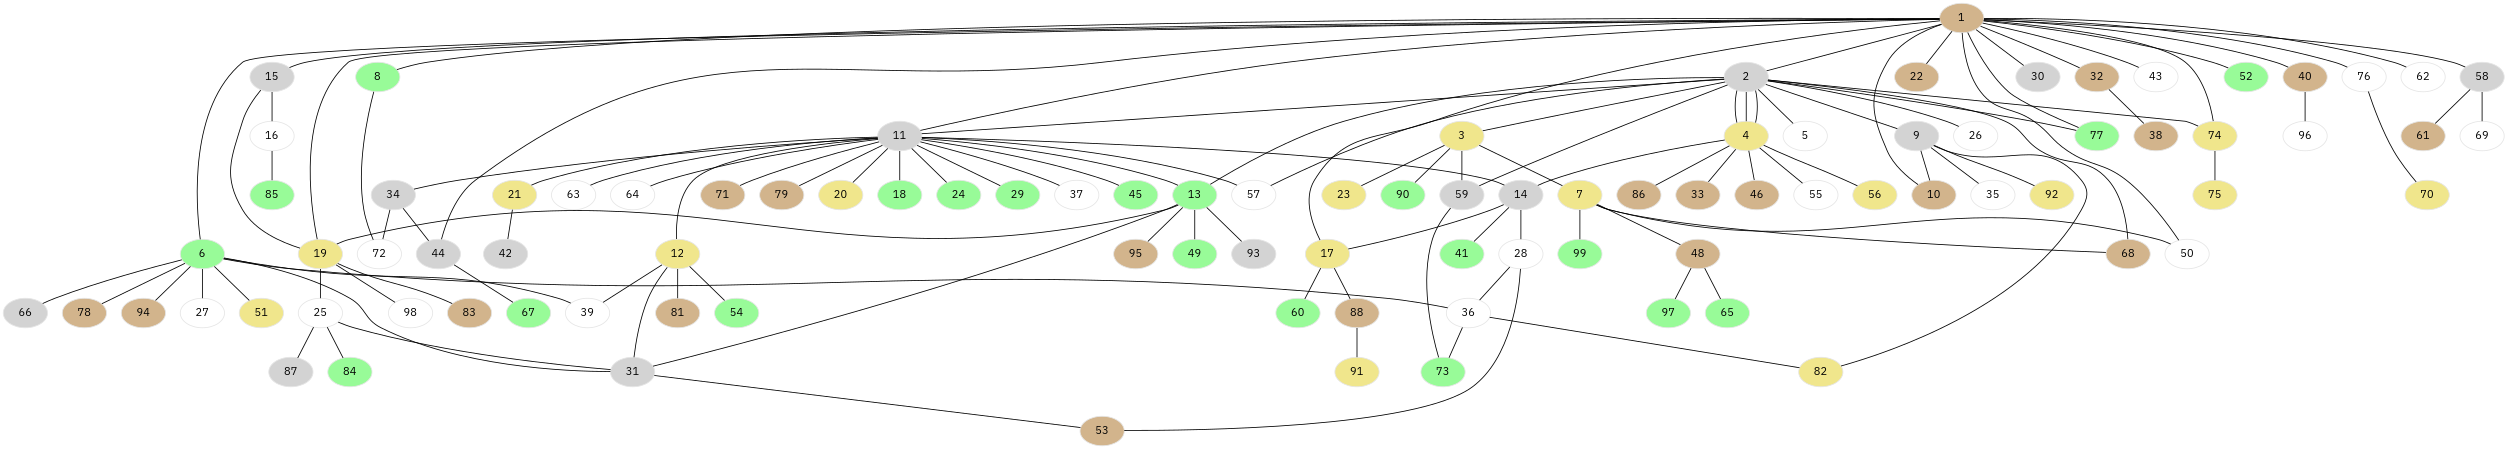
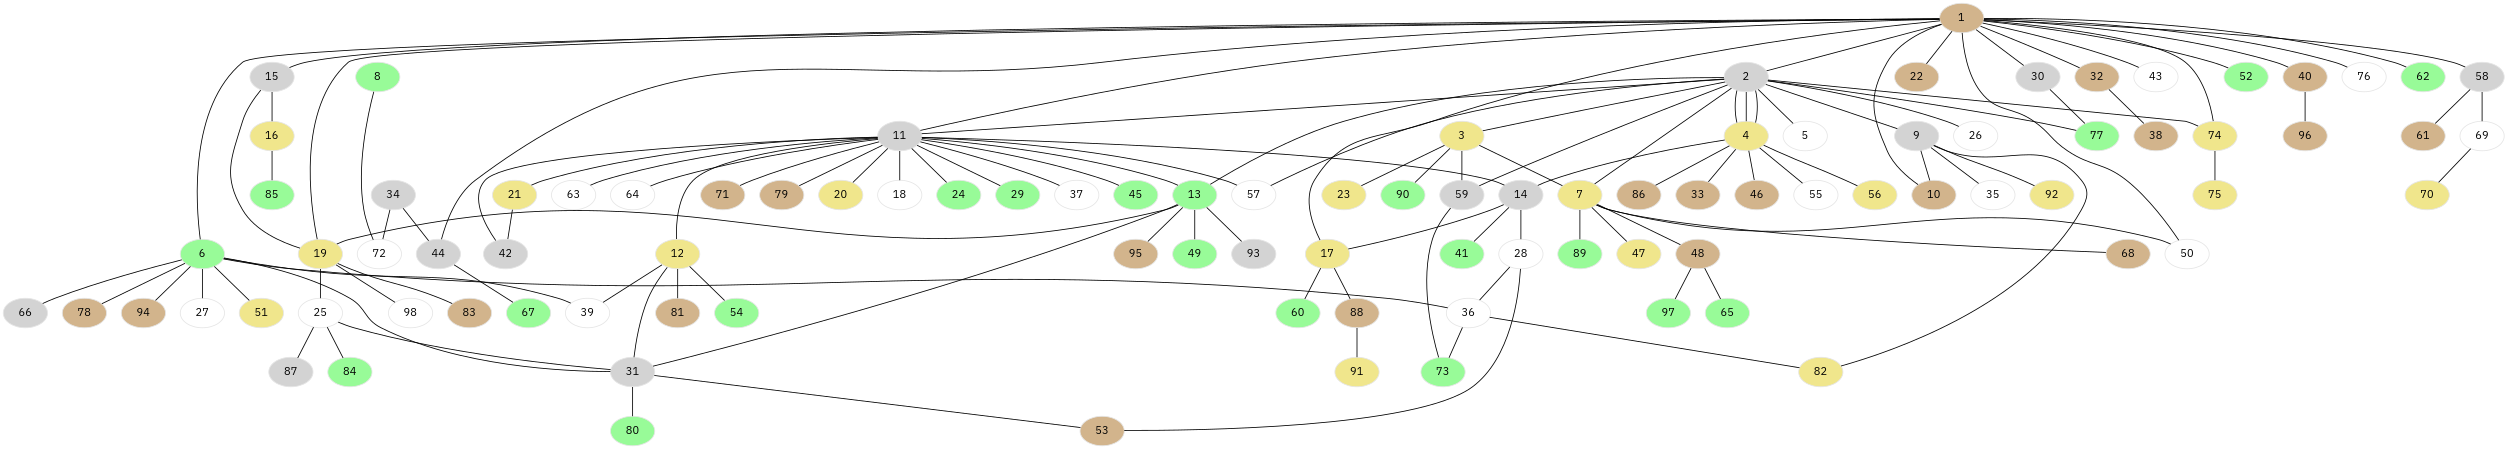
edge "1" -- "8": removed
node "62": fillcolor white -> palegreen
edge "1" -- "77": now "30" -- "77"
edge "2" -- "68": now "2" -- "7"
node "16": fillcolor white -> khaki
node "96": fillcolor white -> tan
edge "76" -- "70": now "69" -- "70"
edge "11" -- "34": now "11" -- "42"
node "18": fillcolor palegreen -> white
node "99": label "99" -> "89"
node "47": added
node "80": added
